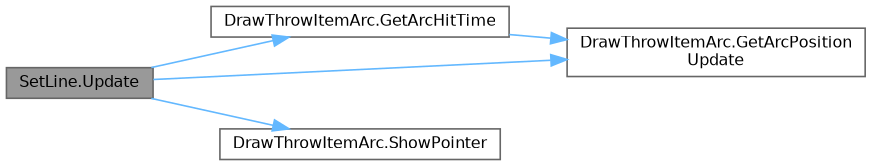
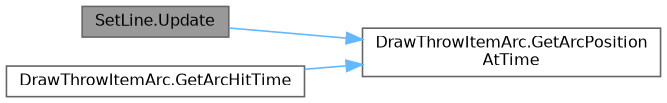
node "DrawThrowItemArc.GetArcPosition Update": label "DrawThrowItemArc.GetArcPosition Update" -> "DrawThrowItemArc.GetArcPosition AtTime"
edge "SetLine.Update" -> "DrawThrowItemArc.GetArcHitTime": removed
node "DrawThrowItemArc.ShowPointer": removed
